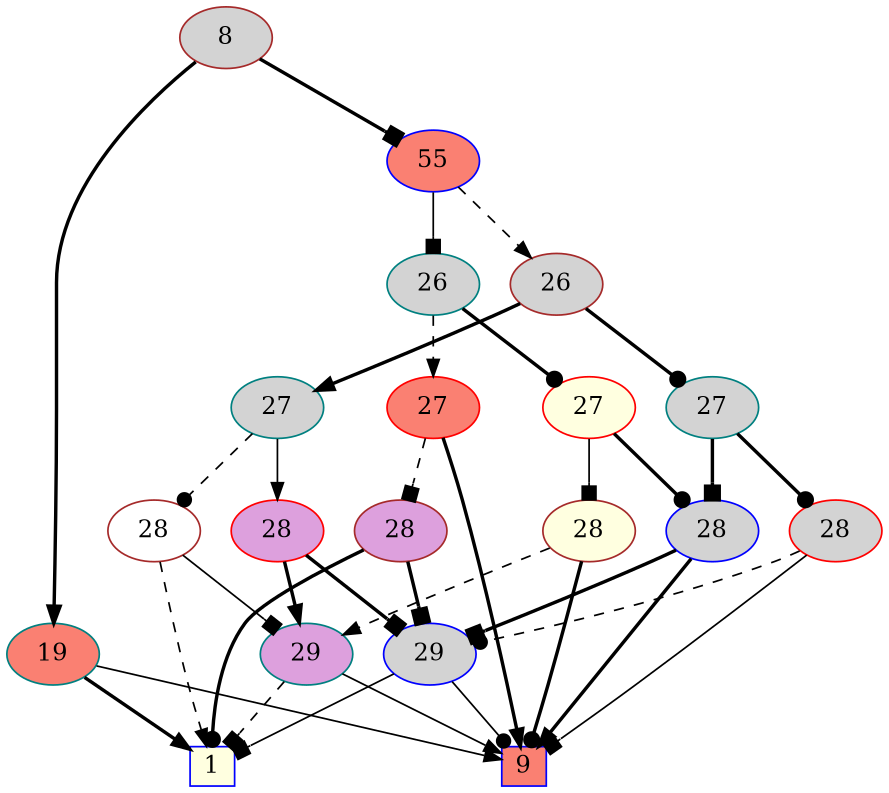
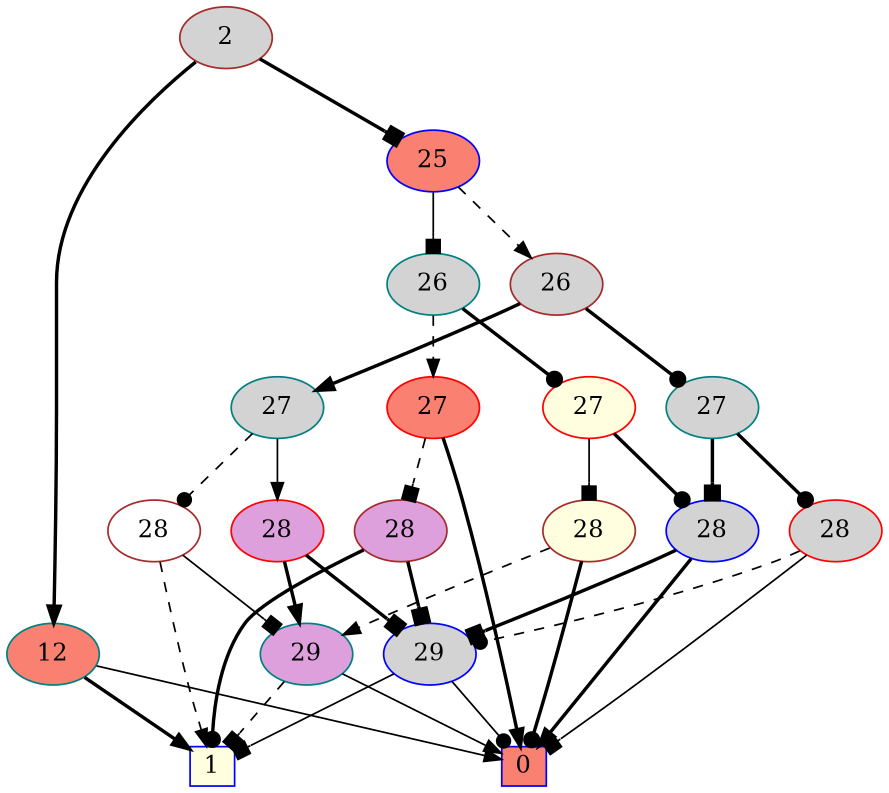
node "8": label "8" -> "2"
node "55": label "55" -> "25"
node "19": label "19" -> "12"
node "9": label "9" -> "0"
